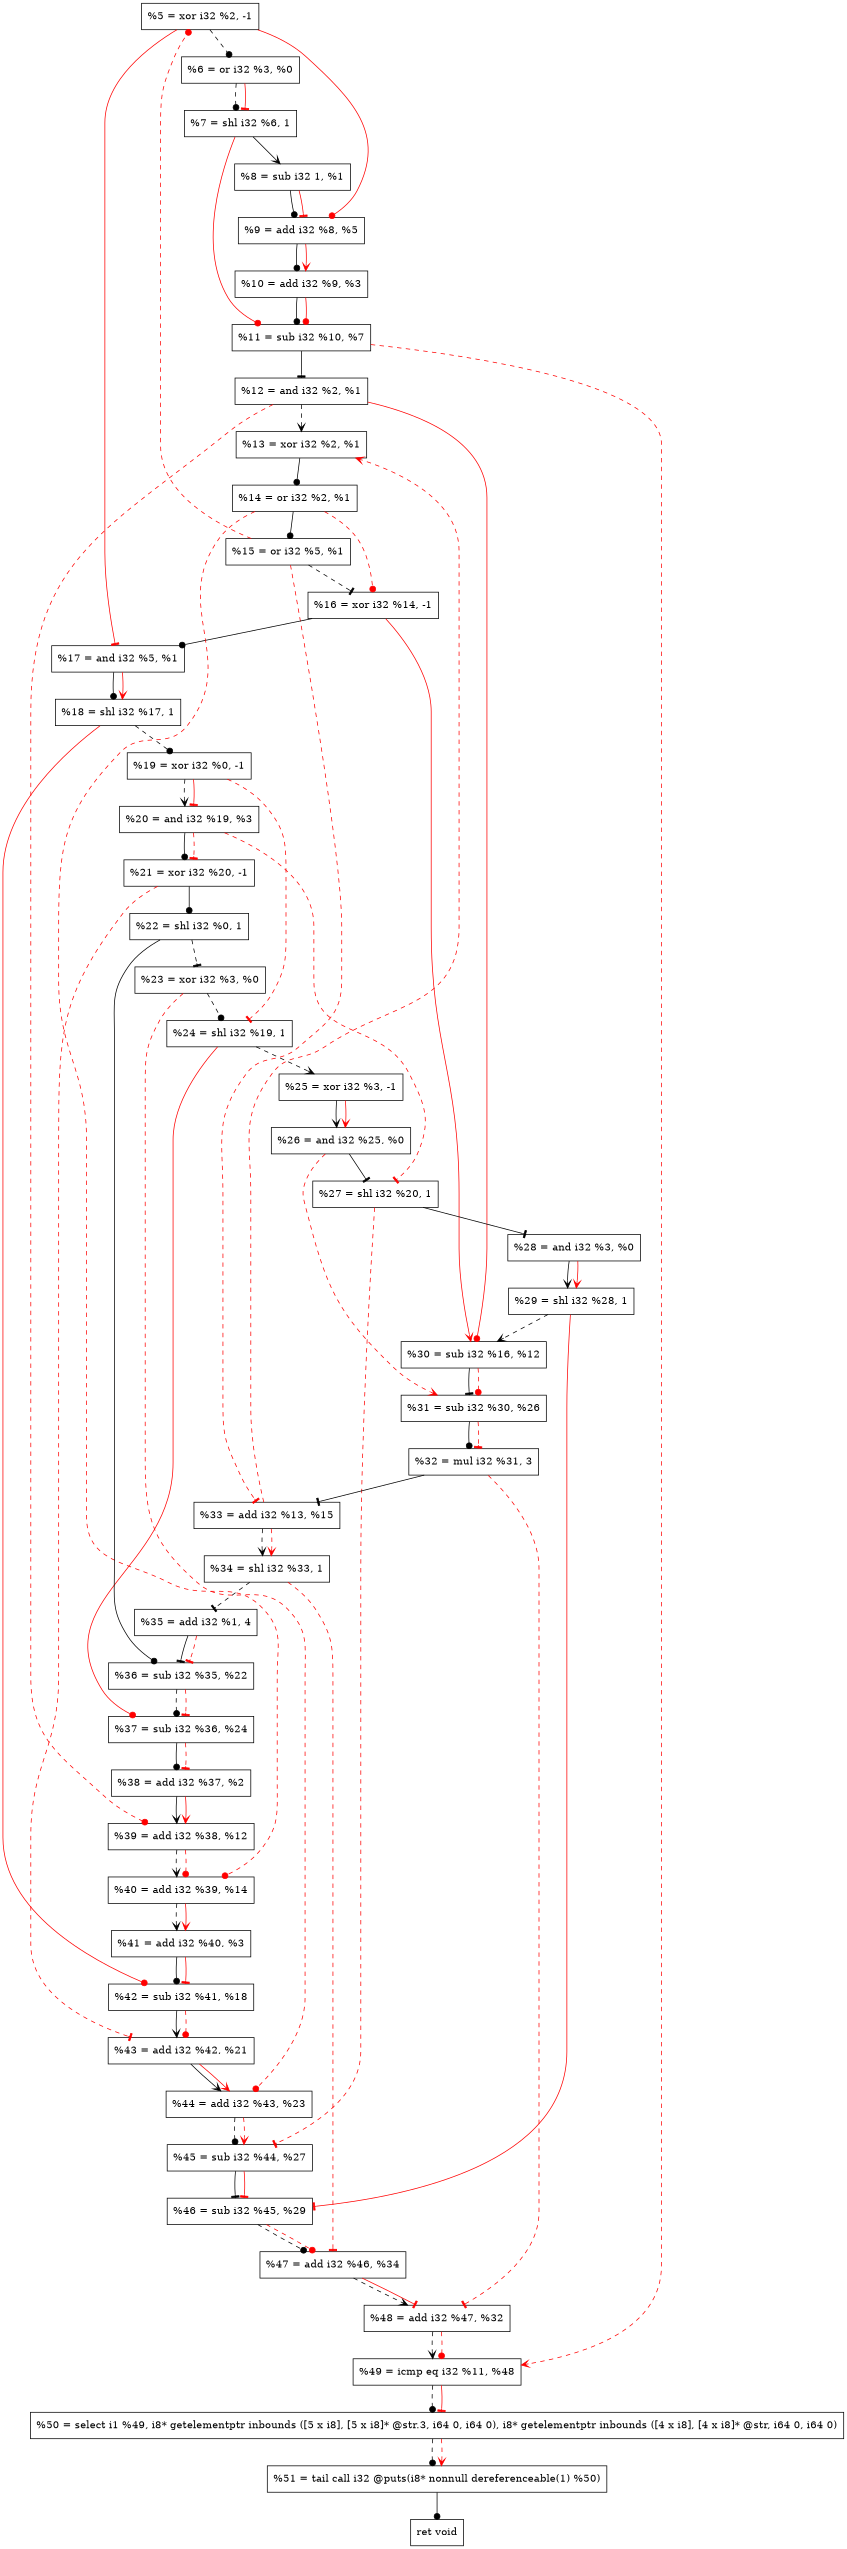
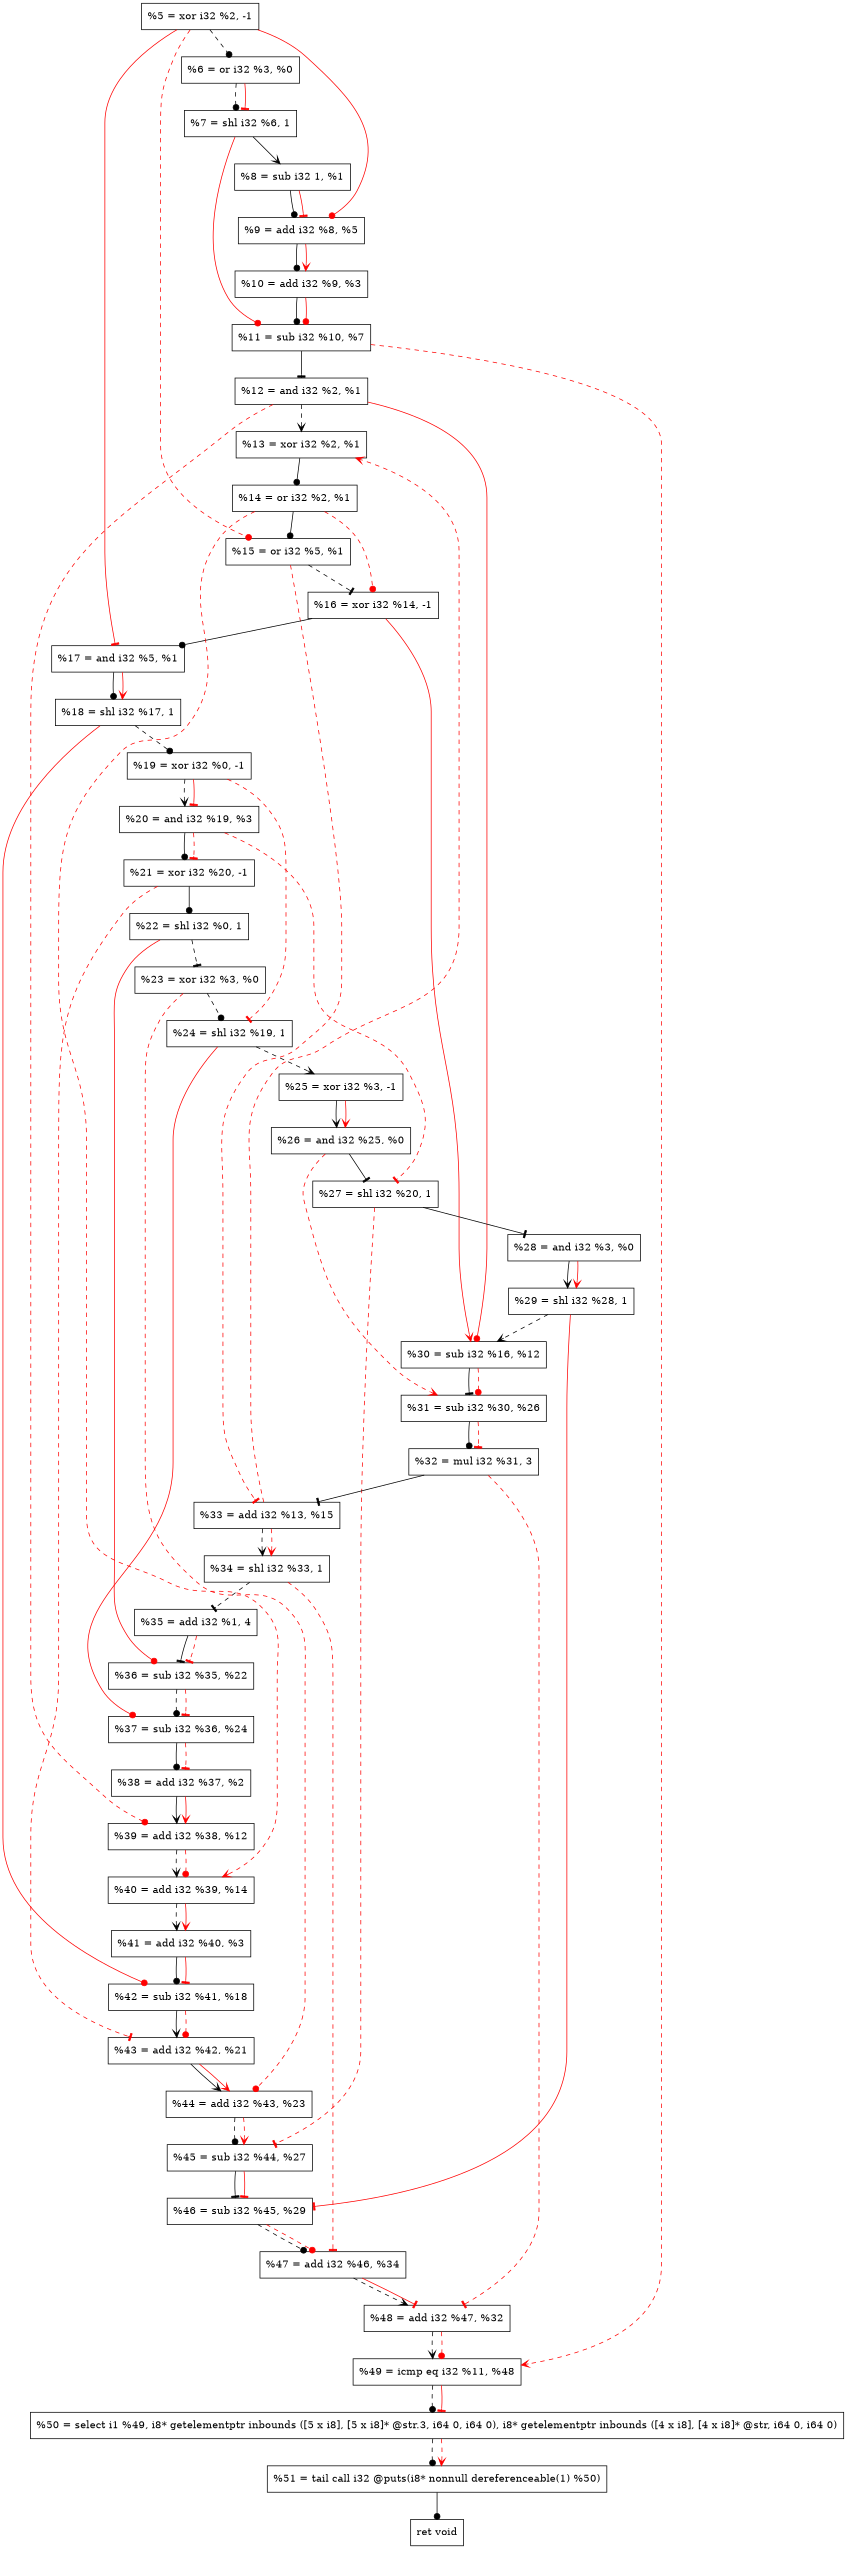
edge "%15 = or i32 %5, %1" -> "%5 = xor i32 %2, -1": reversed
edge "%14 = or i32 %2, %1" -> "%40 = add i32 %39, %14": arrowhead dot -> vee
edge "%22 = shl i32 %0, 1" -> "%36 = sub i32 %35, %22": color black -> red
